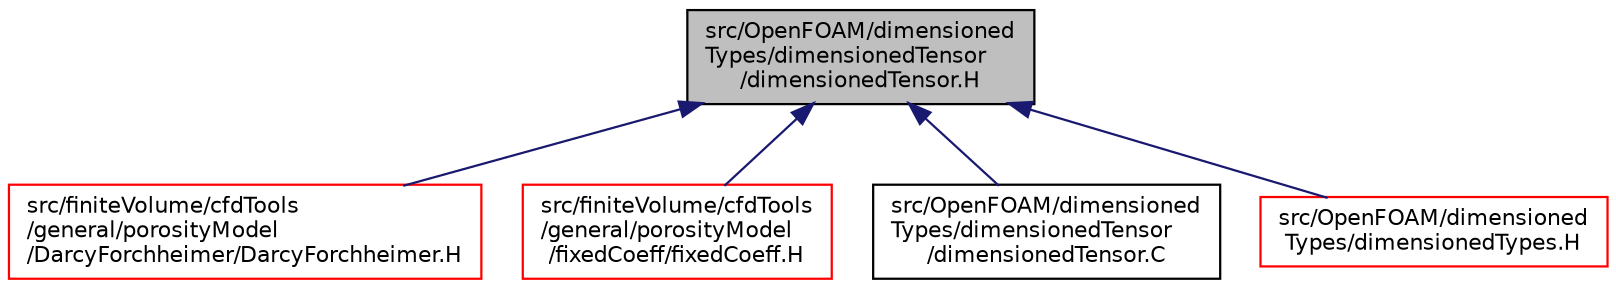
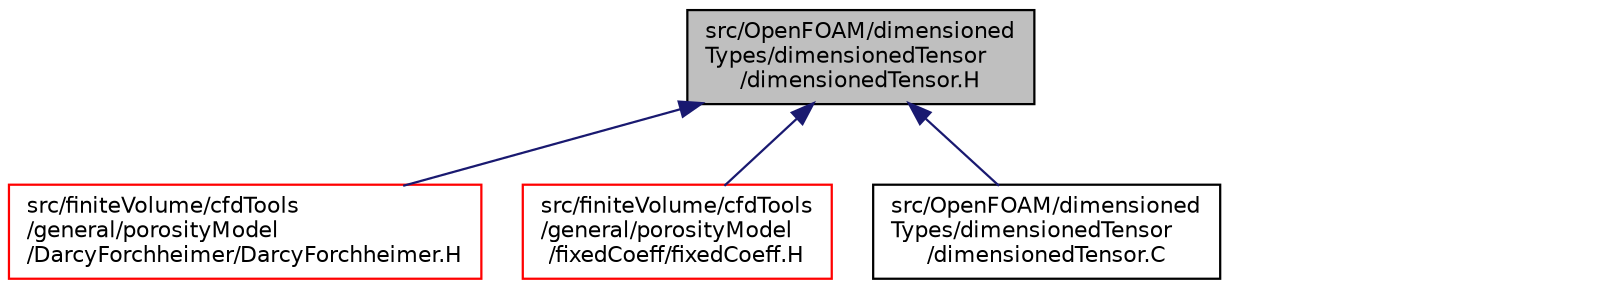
node "src/OpenFOAM/dimensioned Types/dimensionedTypes.H": removed
